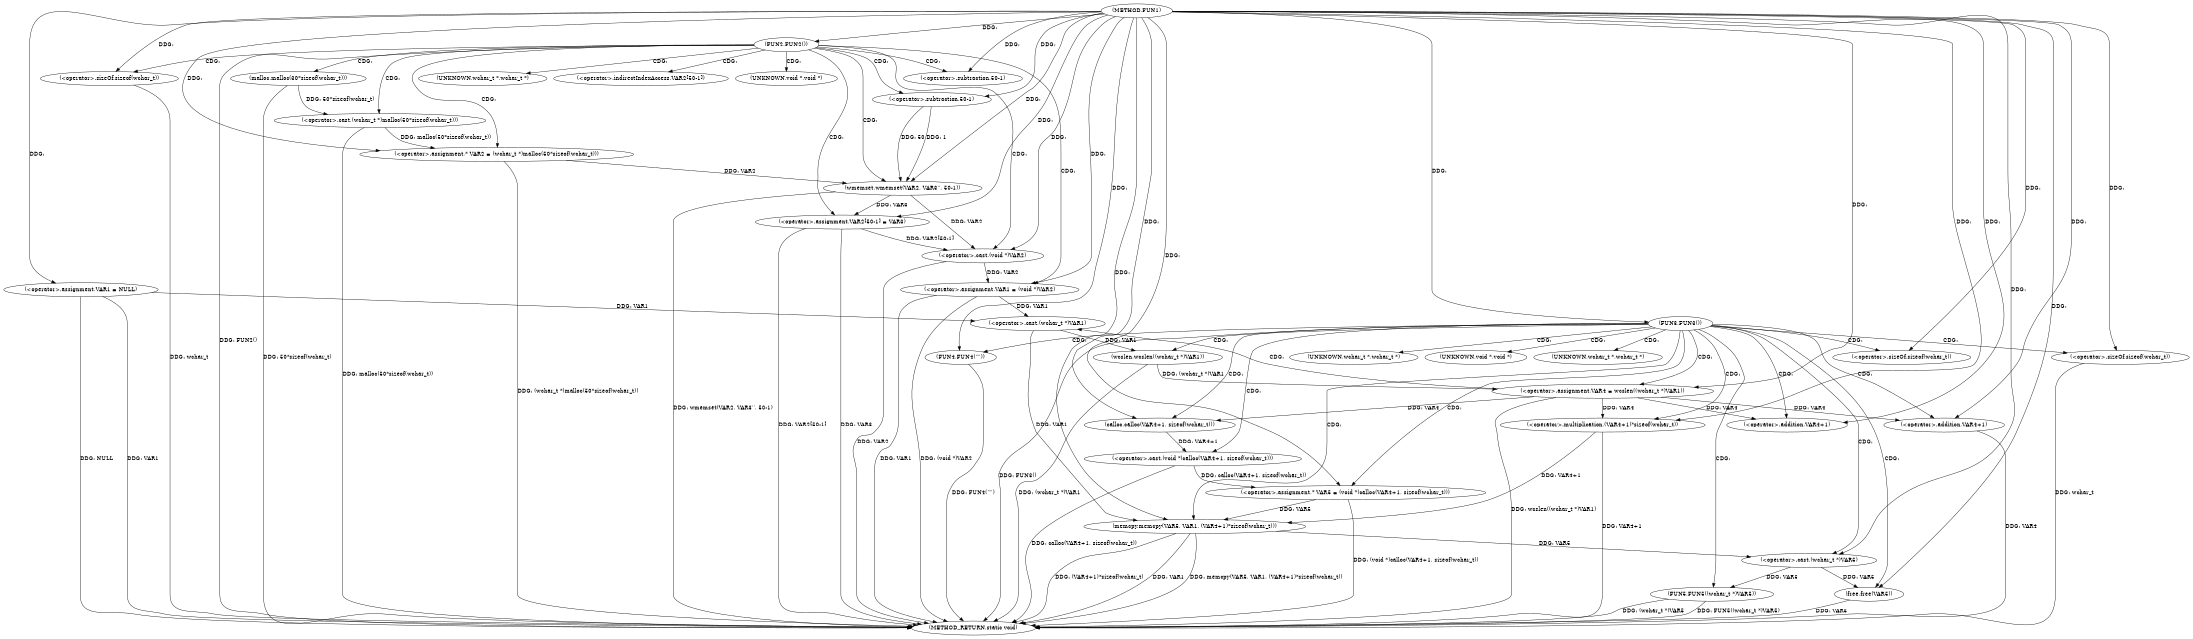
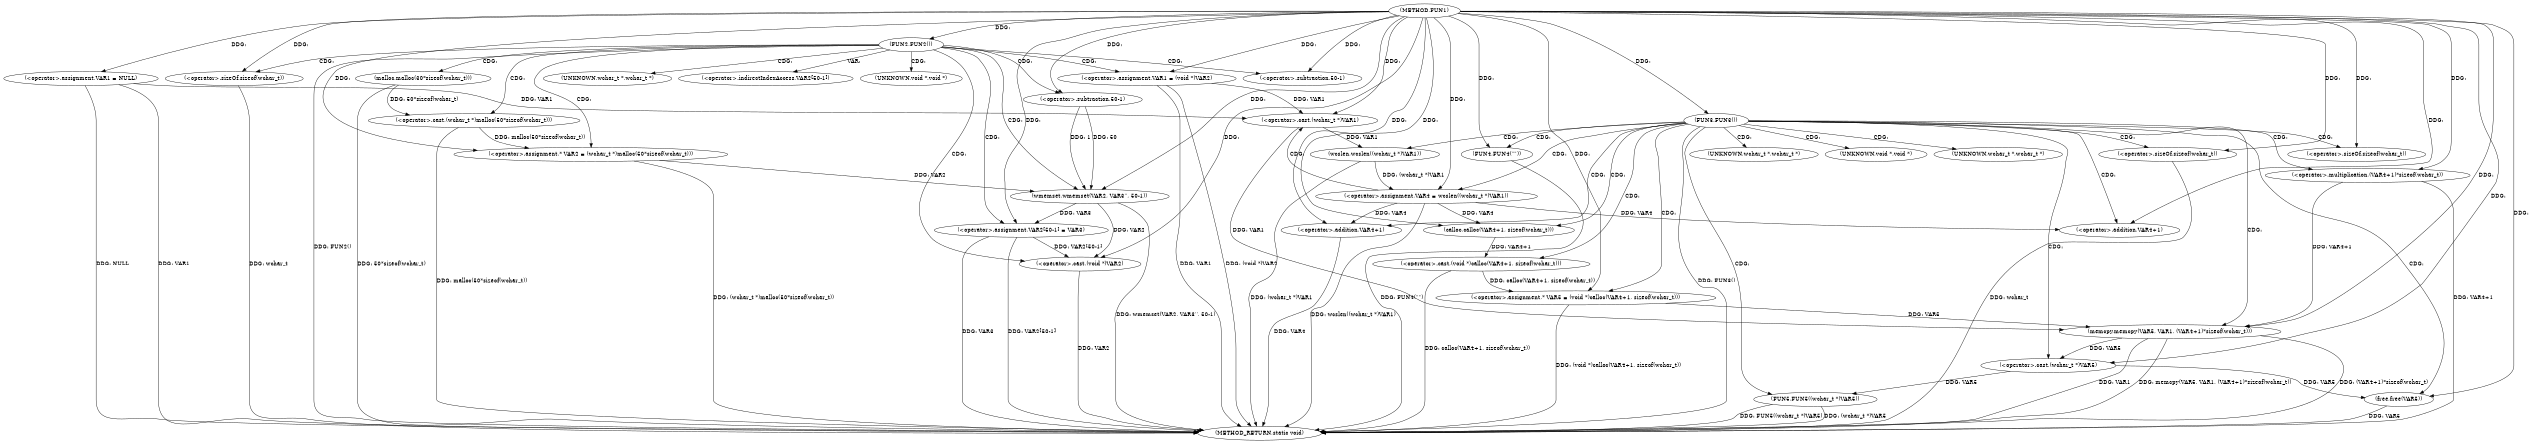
edge "(FUN2,FUN2())" -> "(<operator>.indirectIndexAccess,VAR2[50-1])": label "CDG: " -> "VAR: "
edge "(METHOD,FUN1)" -> "(<operator>.cast,(wchar_t *)VAR1)": added, label "DDG:"
edge "(<operator>.cast,(void *)VAR2)" -> "(<operator>.assignment,VAR1 = (void *)VAR2)": removed, label "DDG: VAR2"
edge "(<operator>.assignment,VAR4 = wcslen((wchar_t *)VAR1))" -> "(<operator>.multiplication,(VAR4+1)*sizeof(wchar_t))": removed, label "DDG: VAR4"
